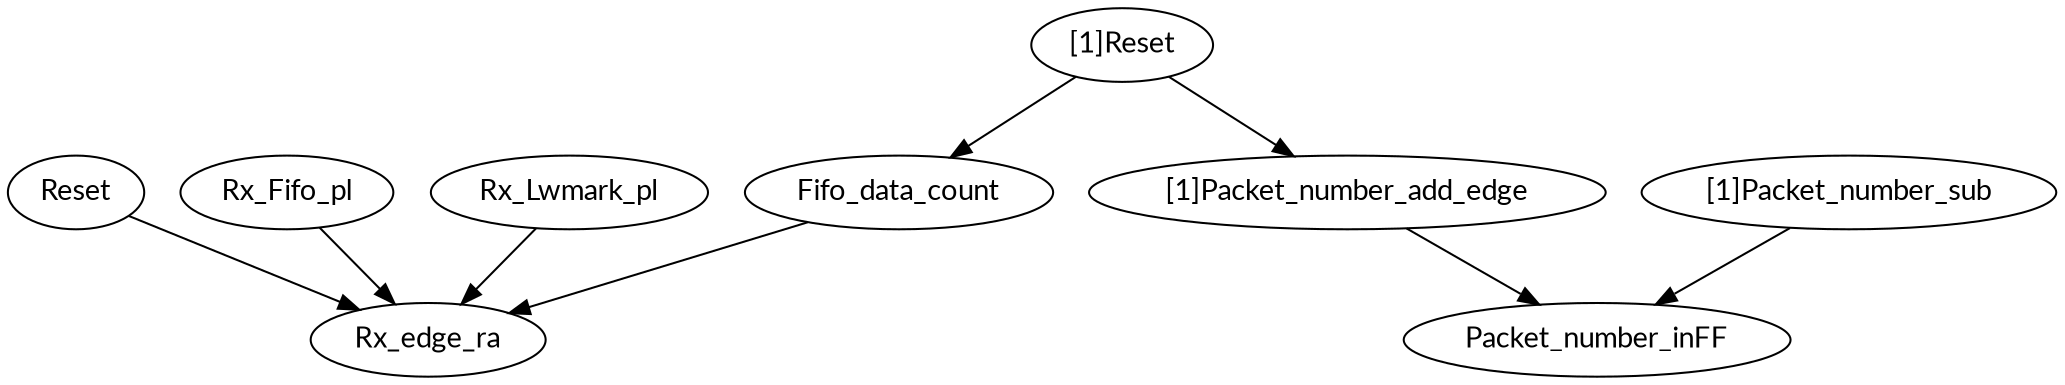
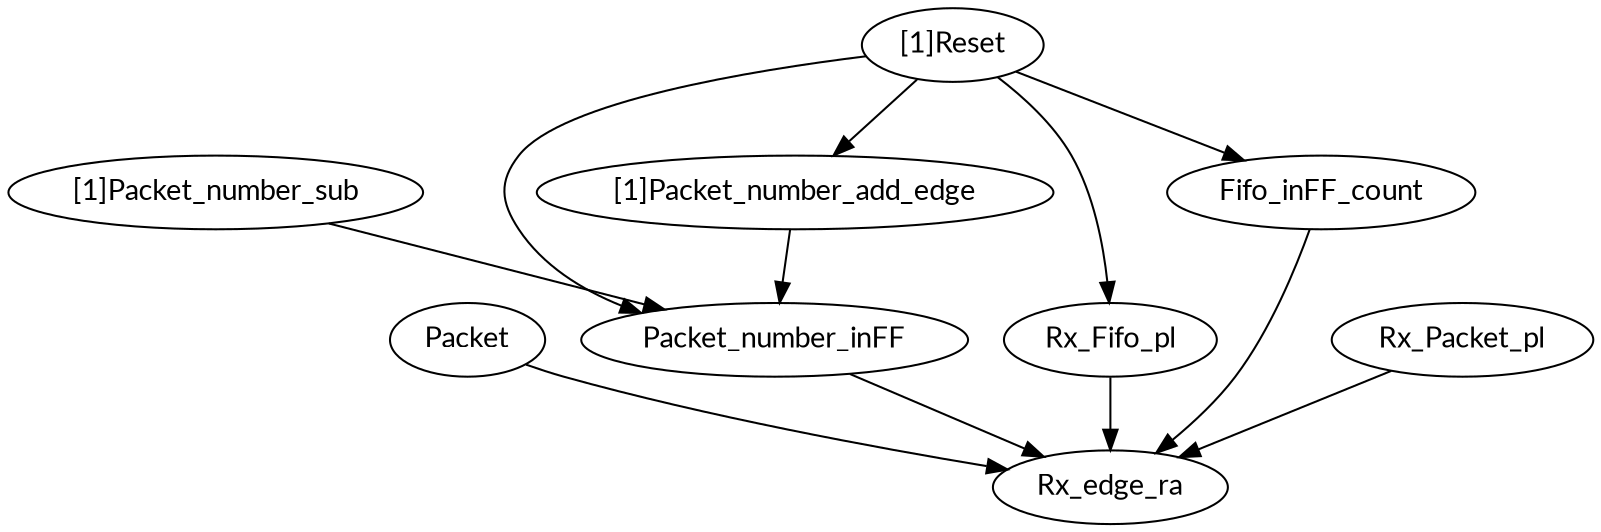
edge "[1]Reset" -> "Packet_number_inFF": added
edge "[1]Reset" -> "Rx_Fifo_pl": added
node "Reset": label "Reset" -> "Packet"
node "Rx_Lwmark_pl": label "Rx_Lwmark_pl" -> "Rx_Packet_pl"
node "Fifo_data_count": label "Fifo_data_count" -> "Fifo_inFF_count"
edge "Packet_number_inFF" -> "Rx_edge_ra": added
